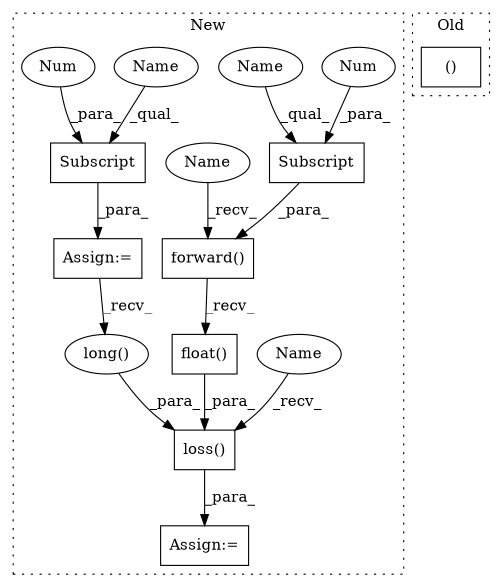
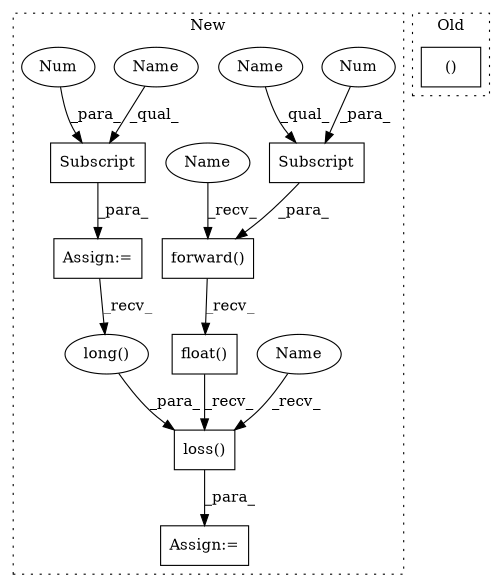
edge "float()" -> "loss()": label "_para_" -> "_recv_"
